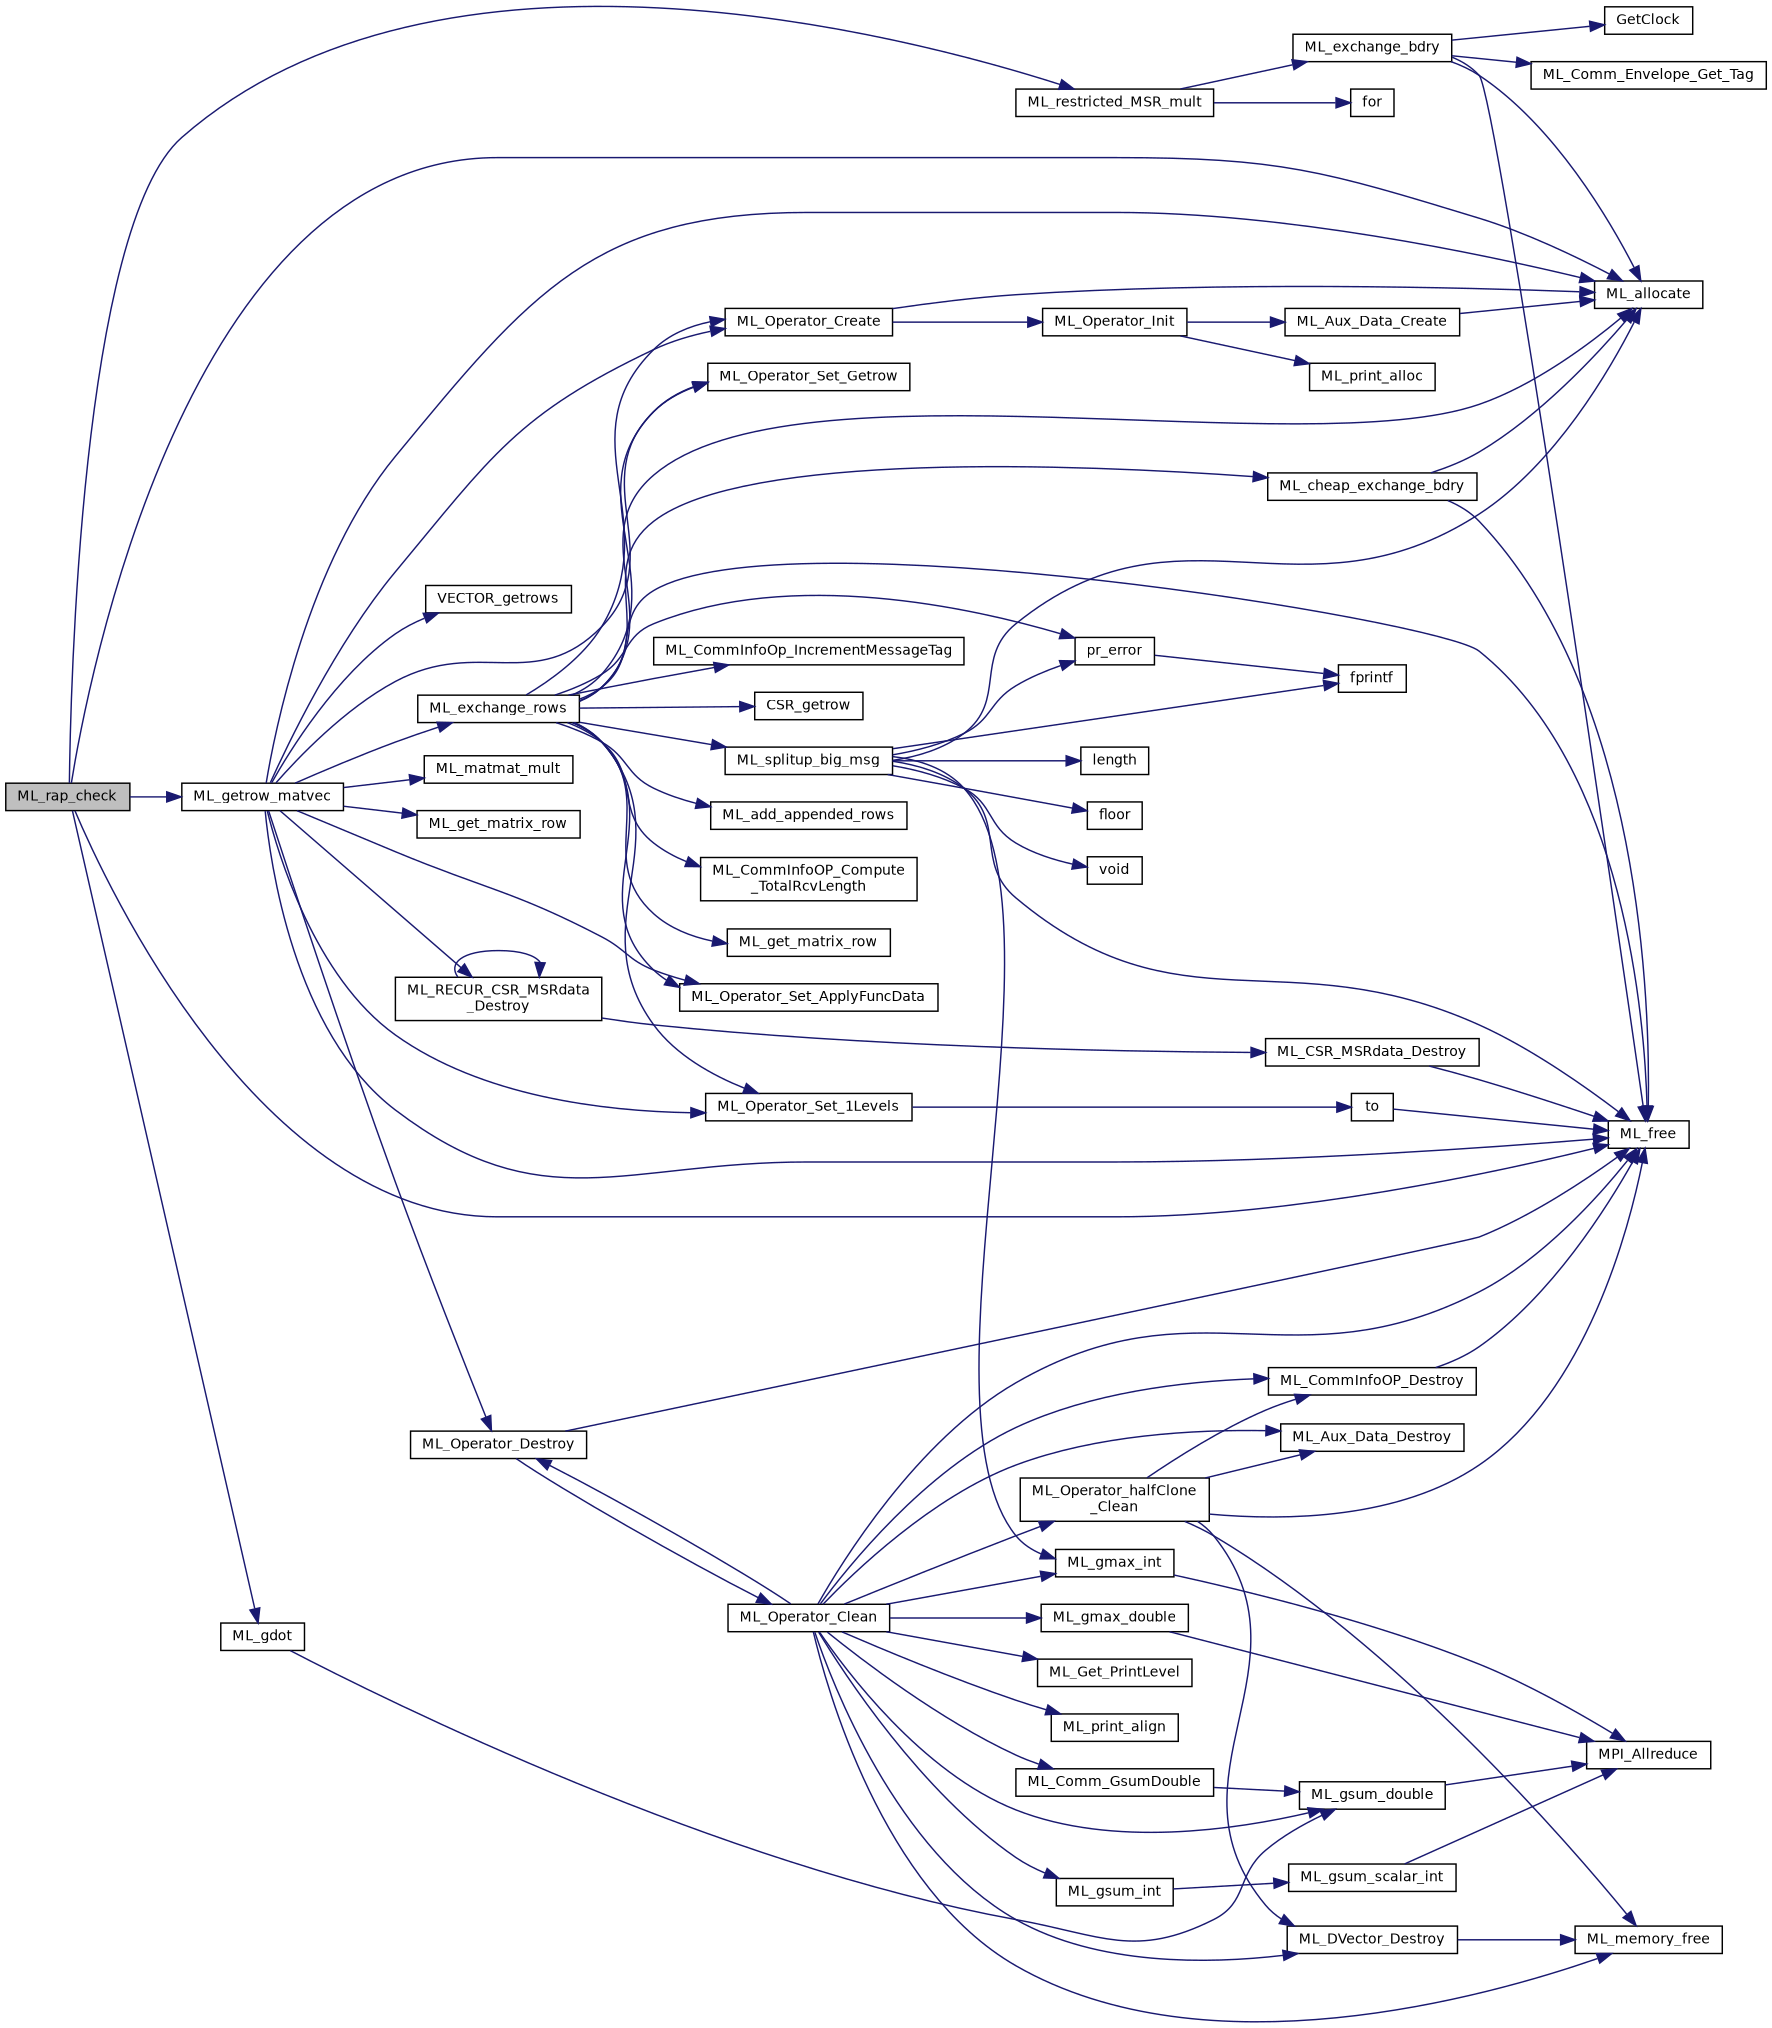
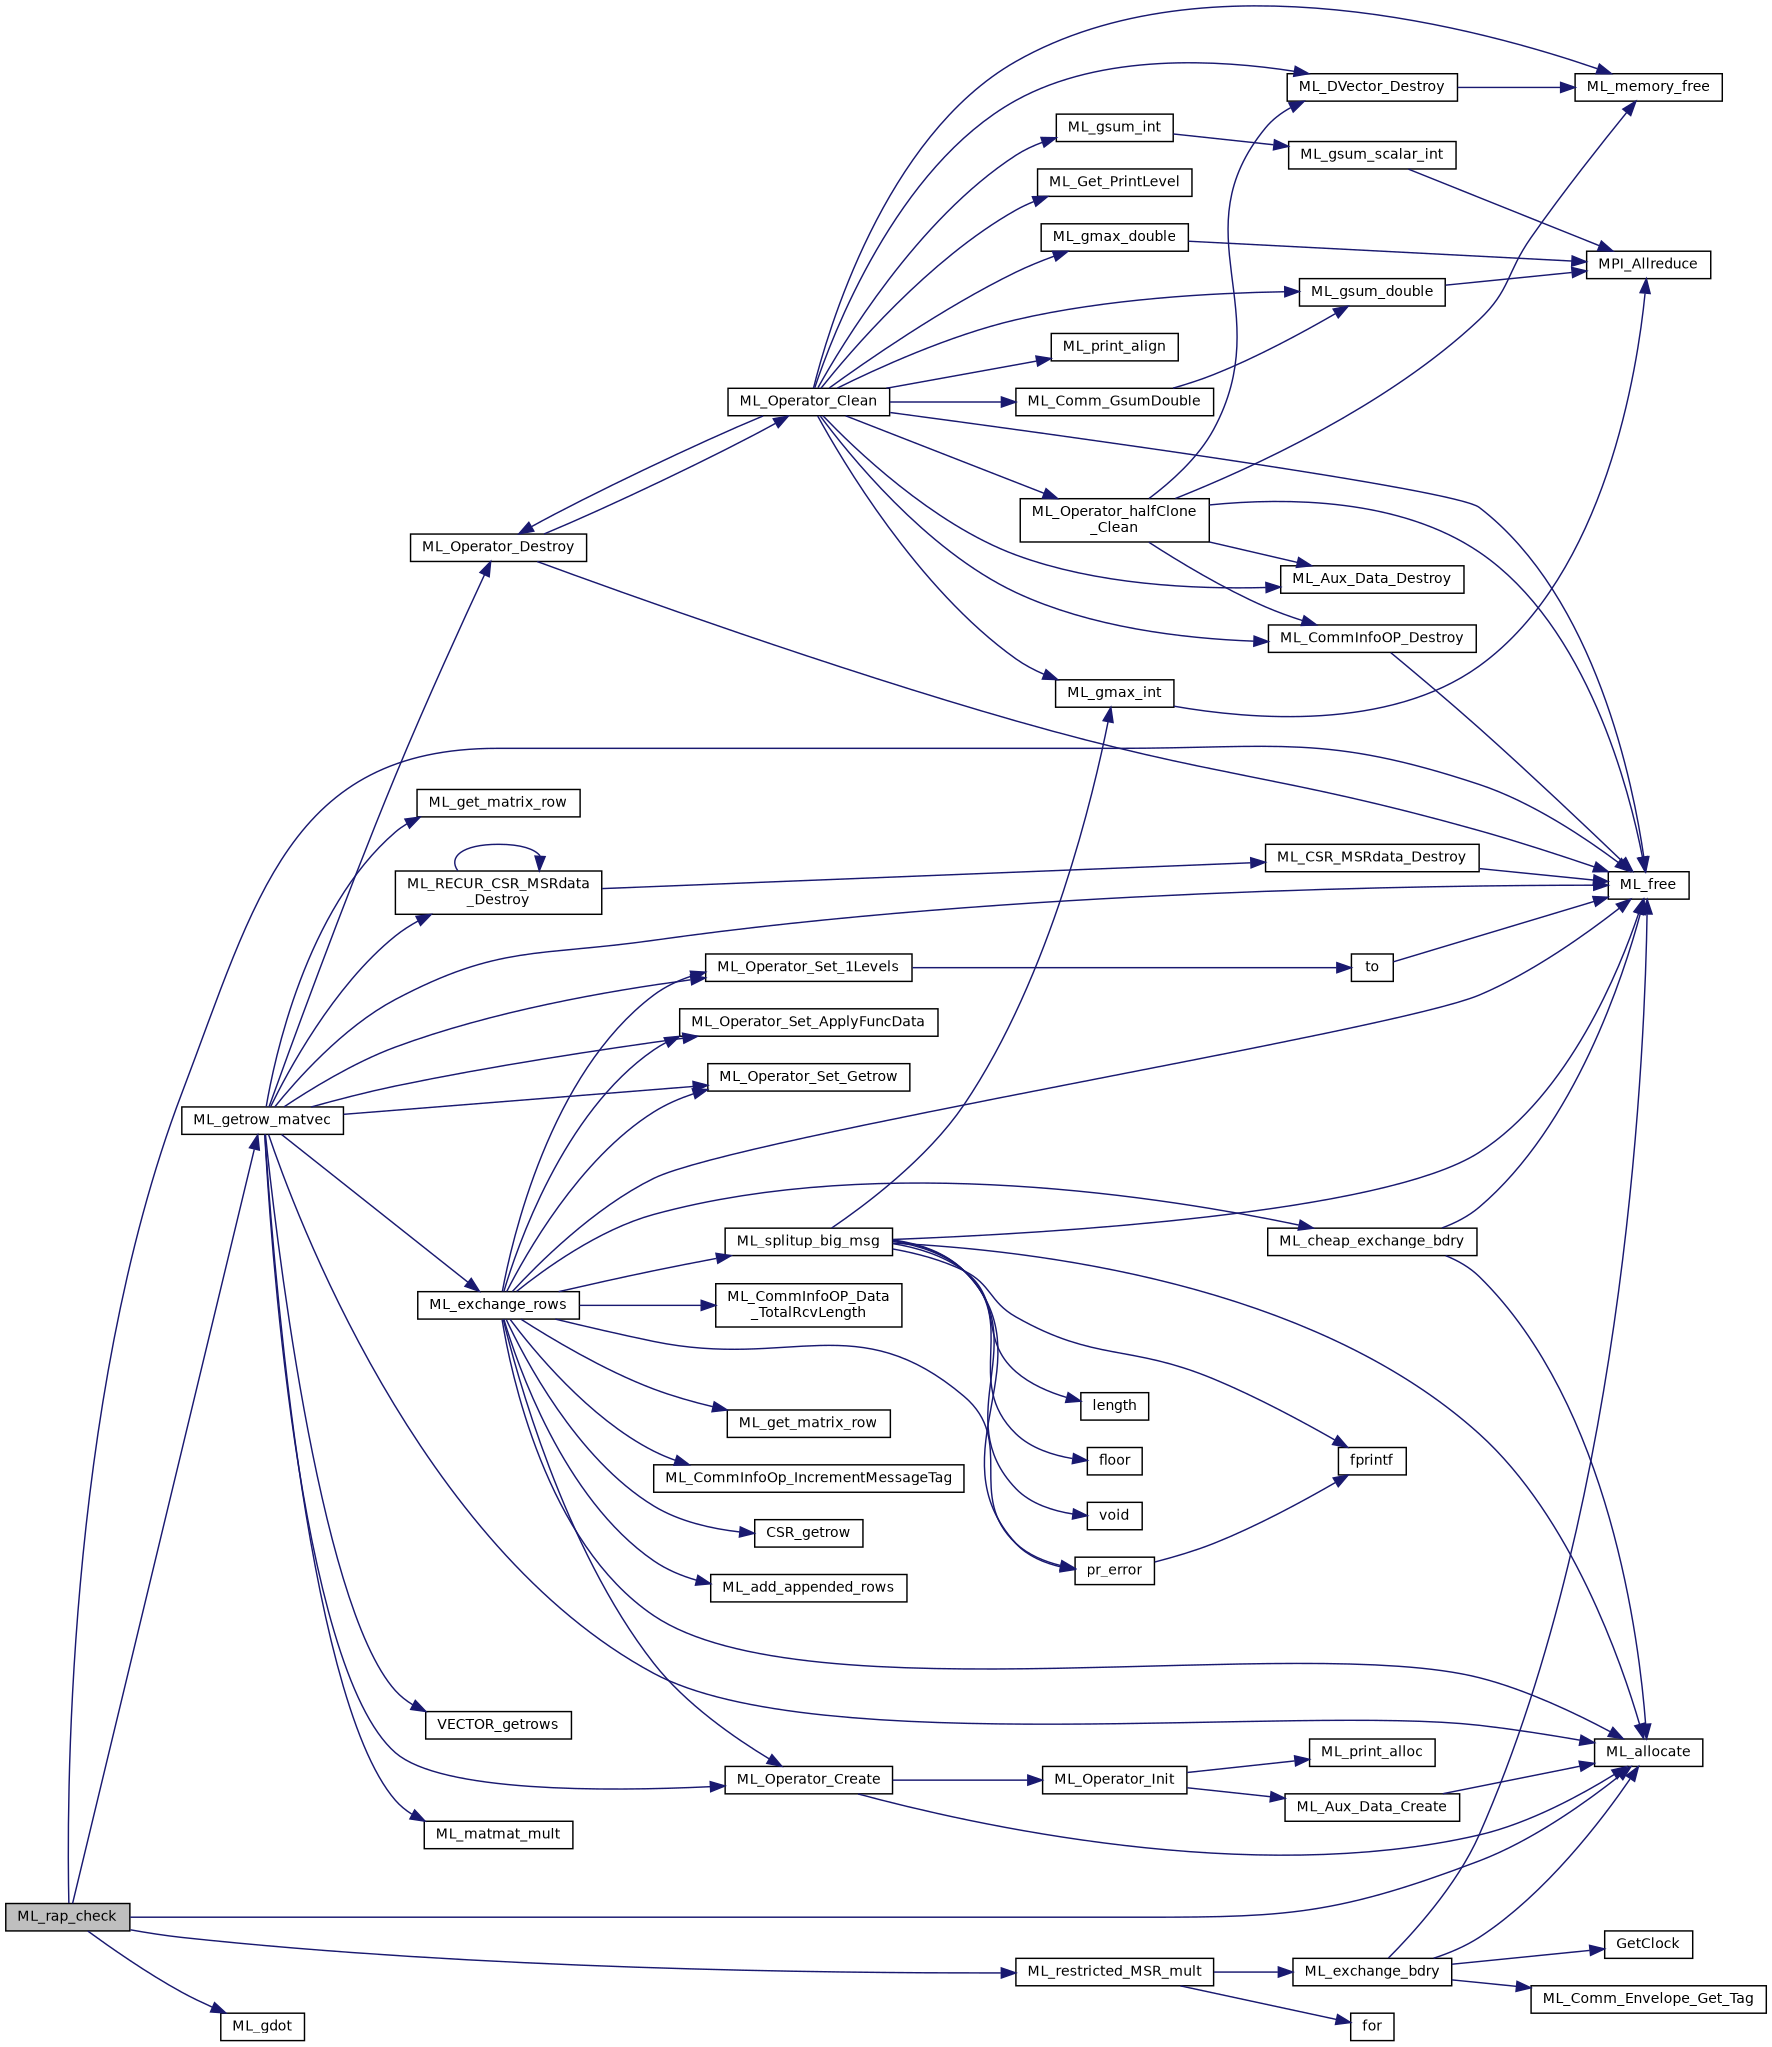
node "ML_CommInfoOP_Compute _TotalRcvLength": label "ML_CommInfoOP_Compute _TotalRcvLength" -> "ML_CommInfoOP_Data _TotalRcvLength"
edge "ML_gdot" -> "ML_gsum_double": removed
